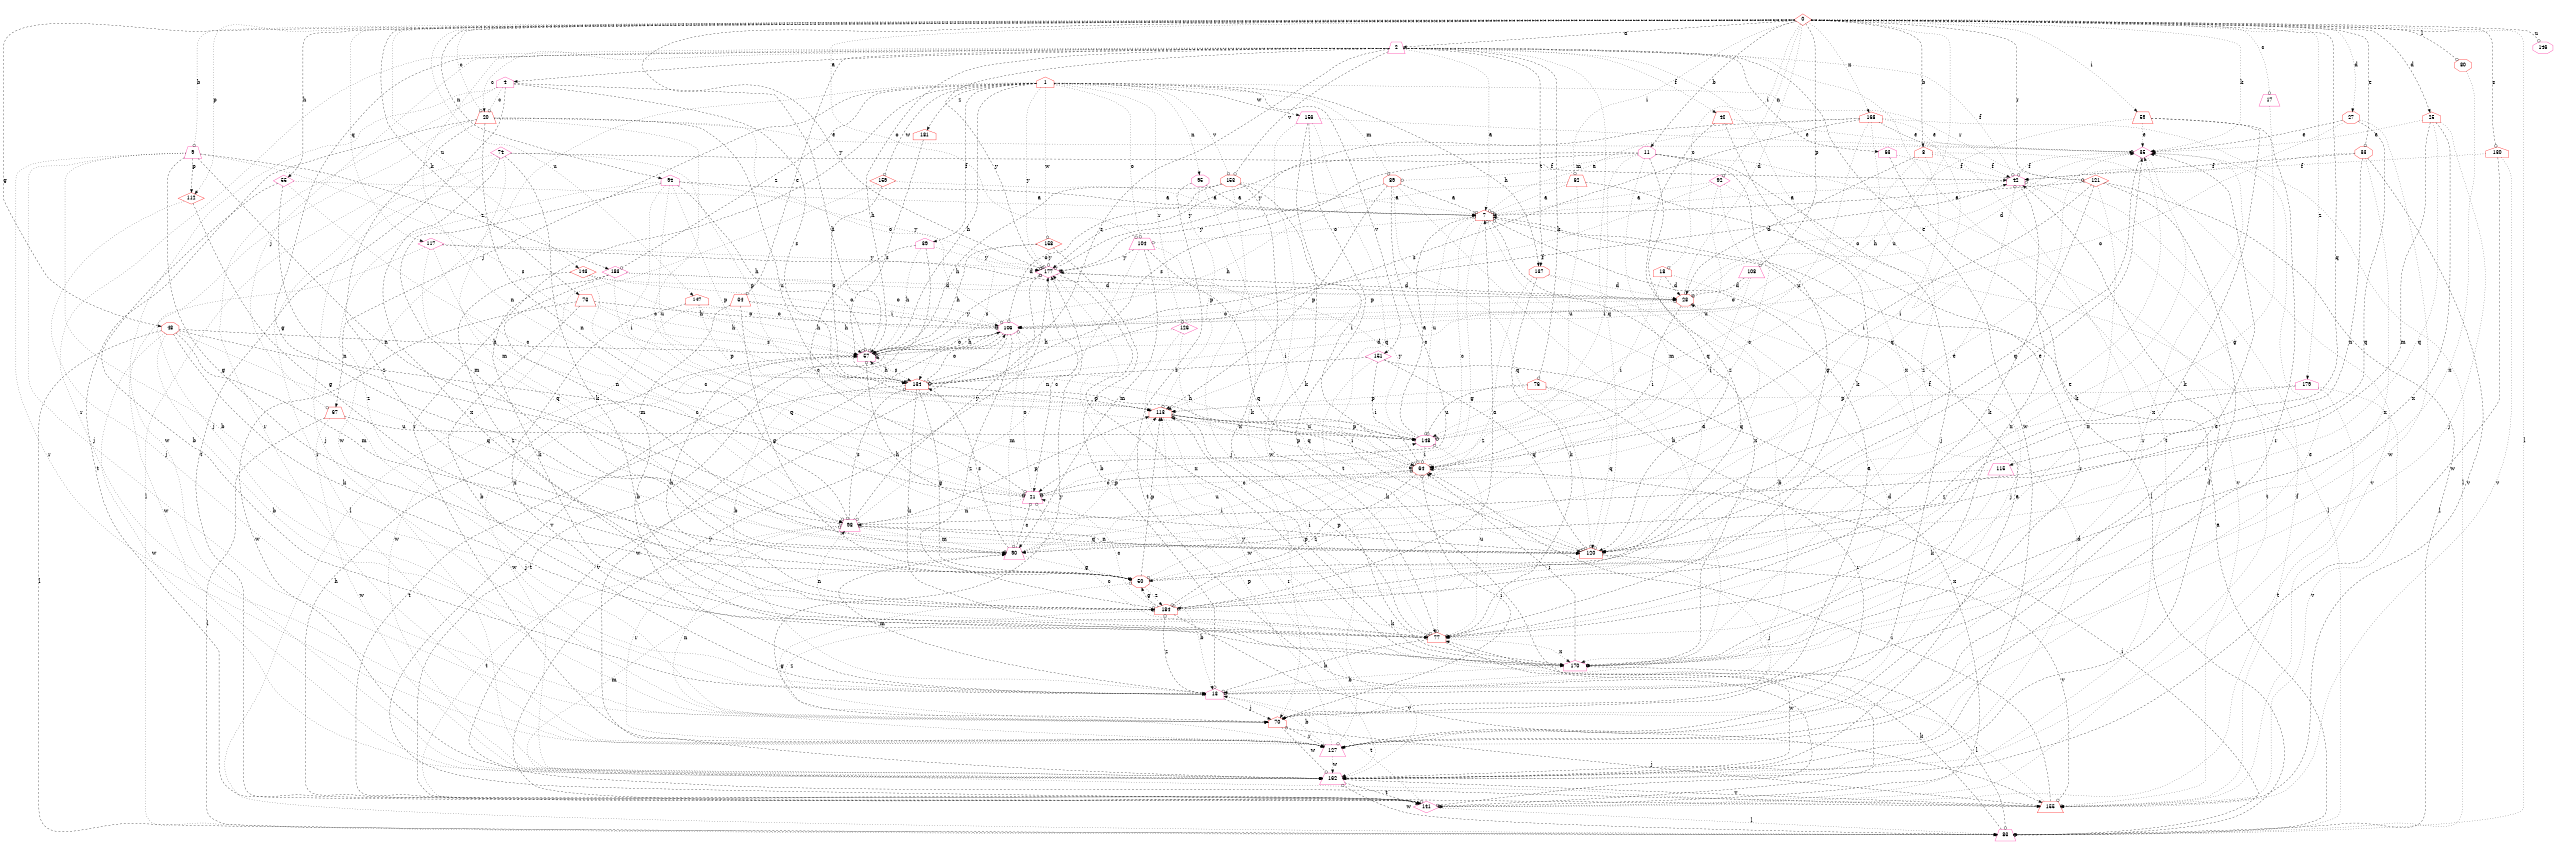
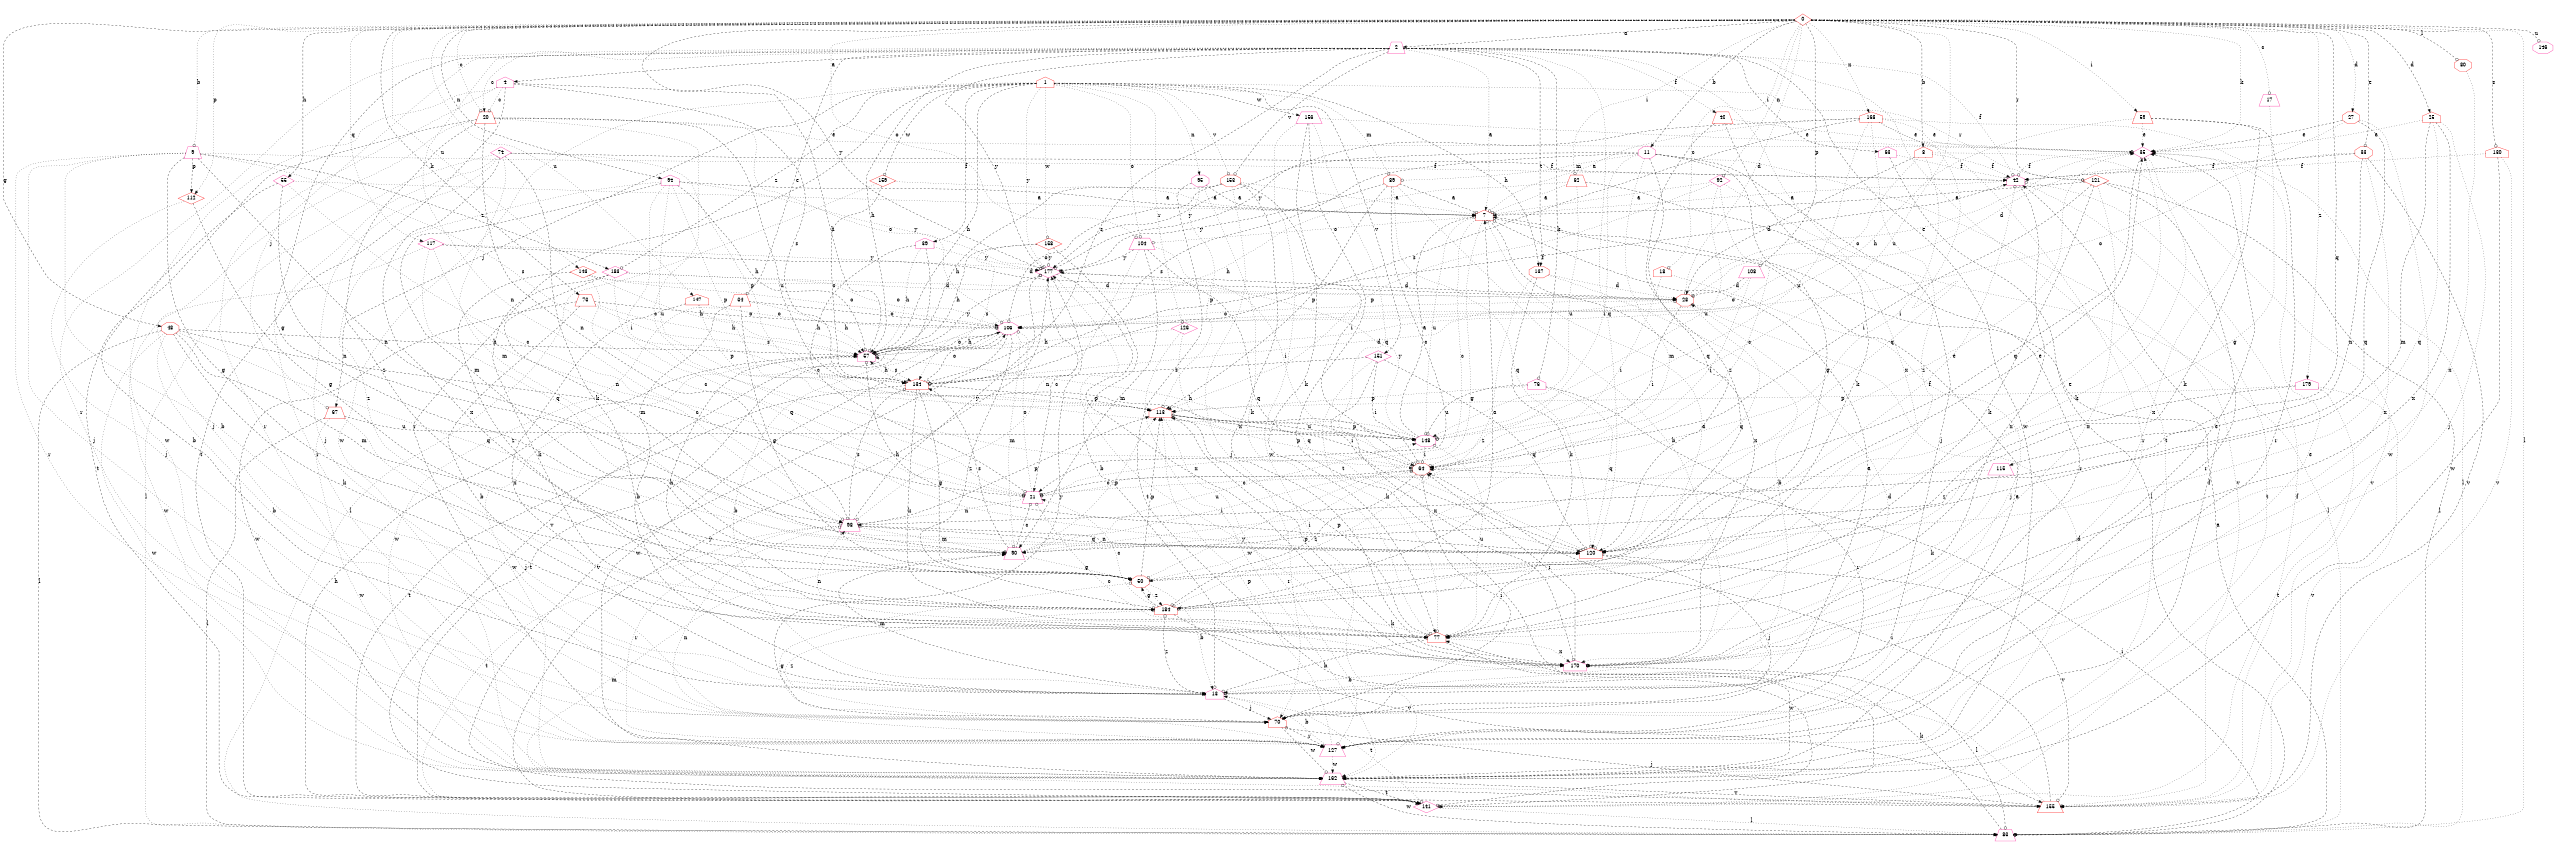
node "181": removed
edge "9" -> "42": added, label "f"
edge "18" -> "28": removed, label "d"
edge "34" -> "106": label "i" -> "o"
edge "34" -> "57": arrowhead odot -> normal
node "76": color red -> deeppink
edge "151" -> "141": now "151" -> "170"
edge "120" -> "70": style dotted -> dashed
